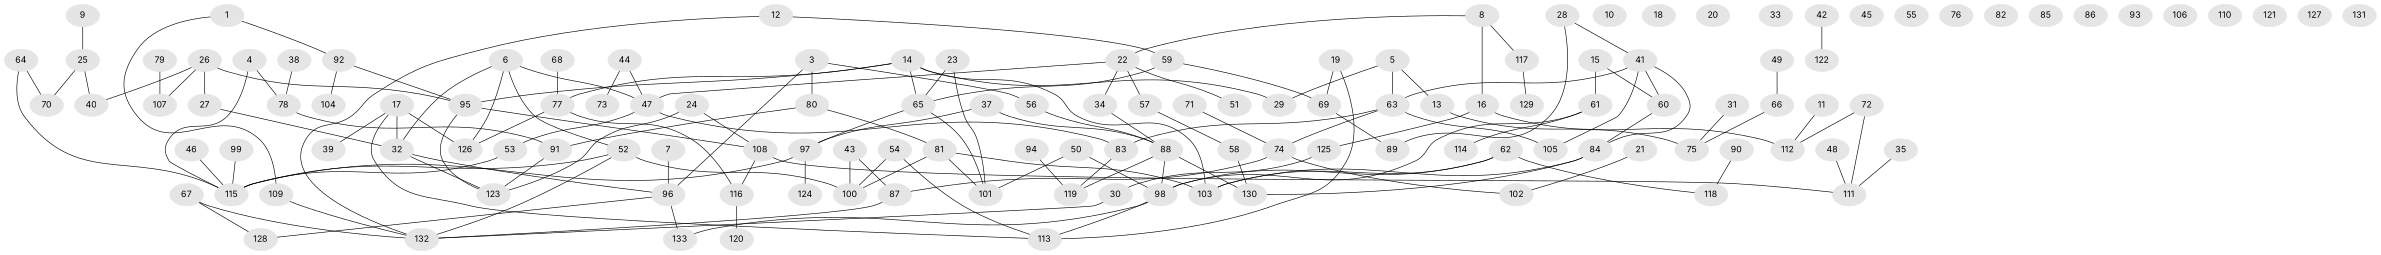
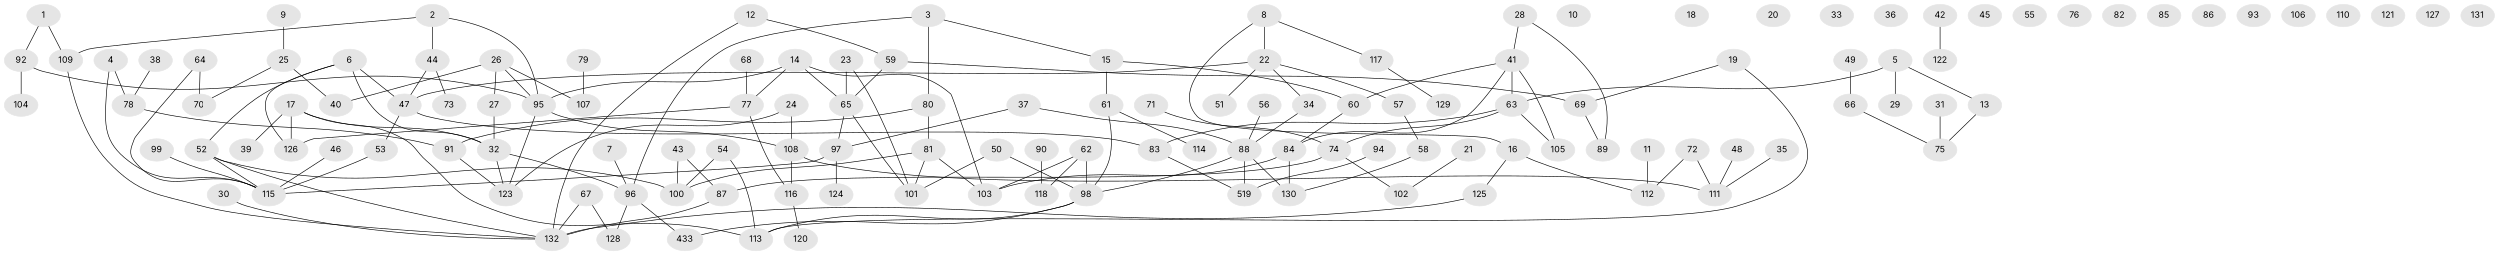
node "2": added
node "36": added
edge "3" -- "56": now "3" -- "15"
edge "14" -- "29": removed
edge "125" -- "30": now "125" -- "132"
node "119": label "119" -> "519"
node "133": label "133" -> "433"
